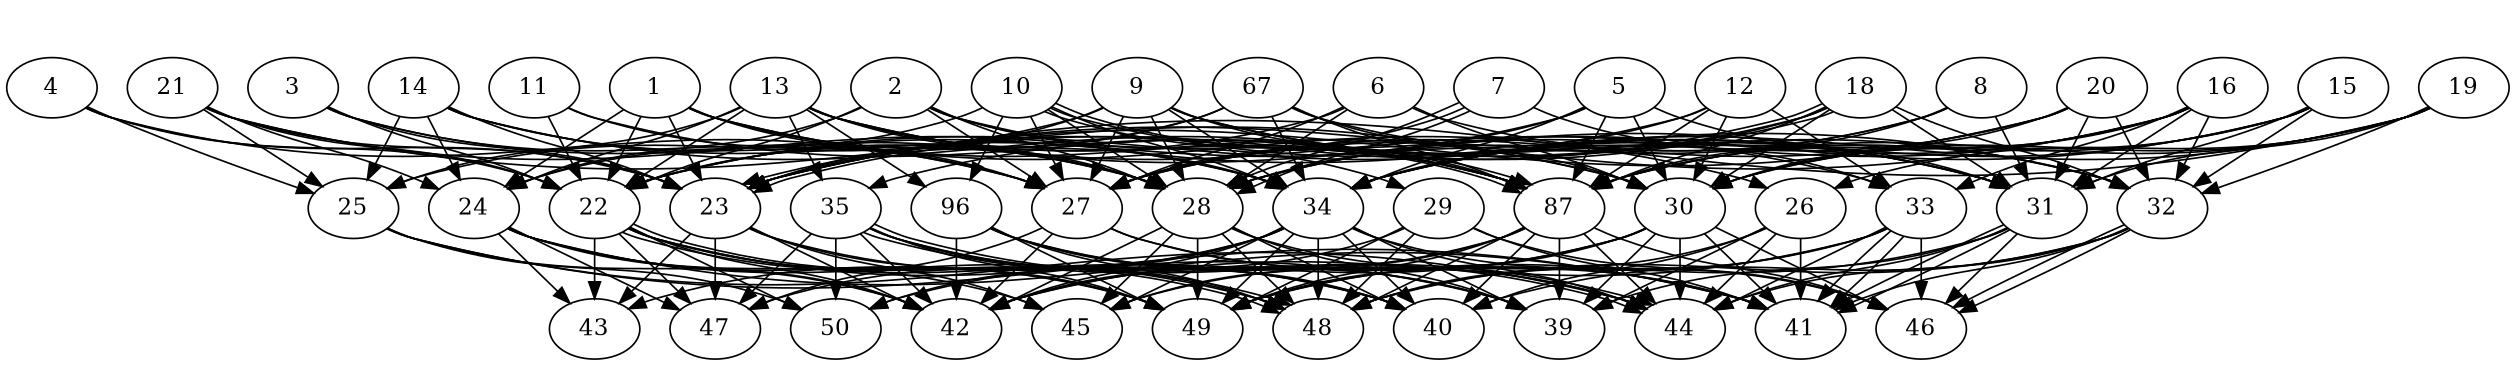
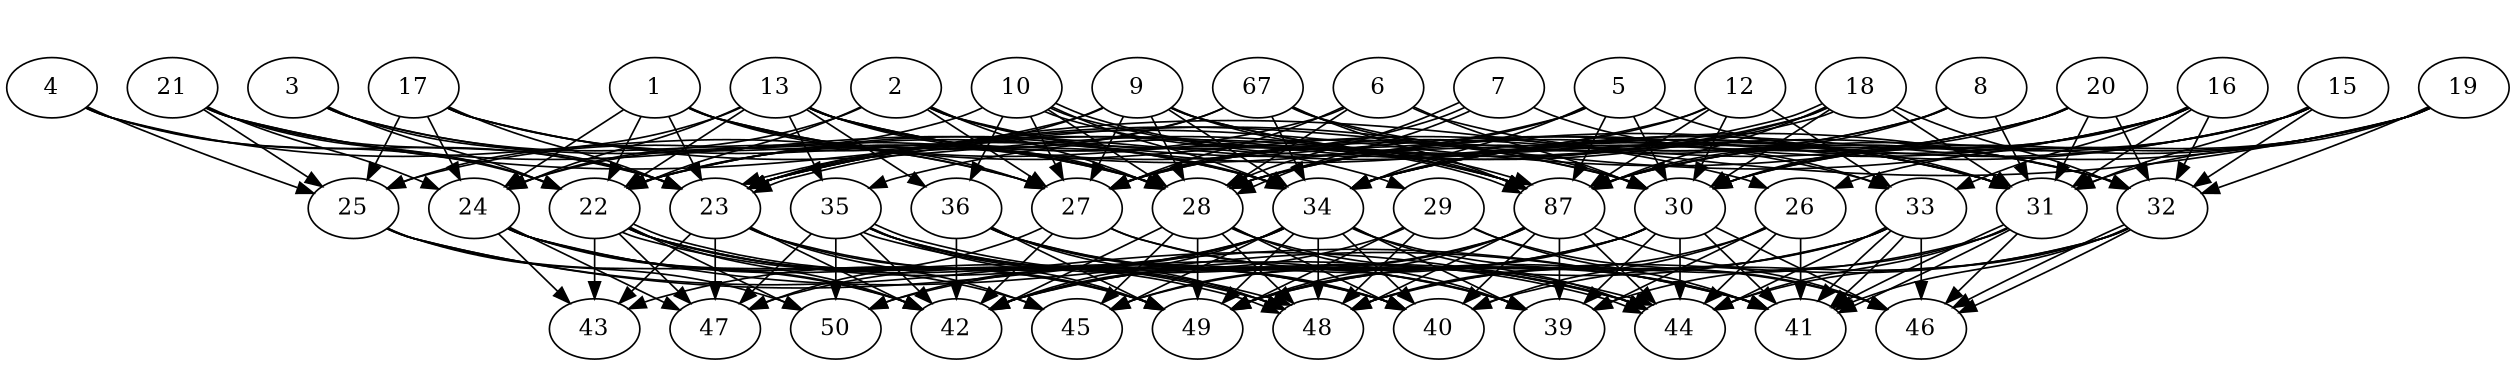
node "14": label "14" -> "17"
node "11": removed
node "96": label "96" -> "36"
